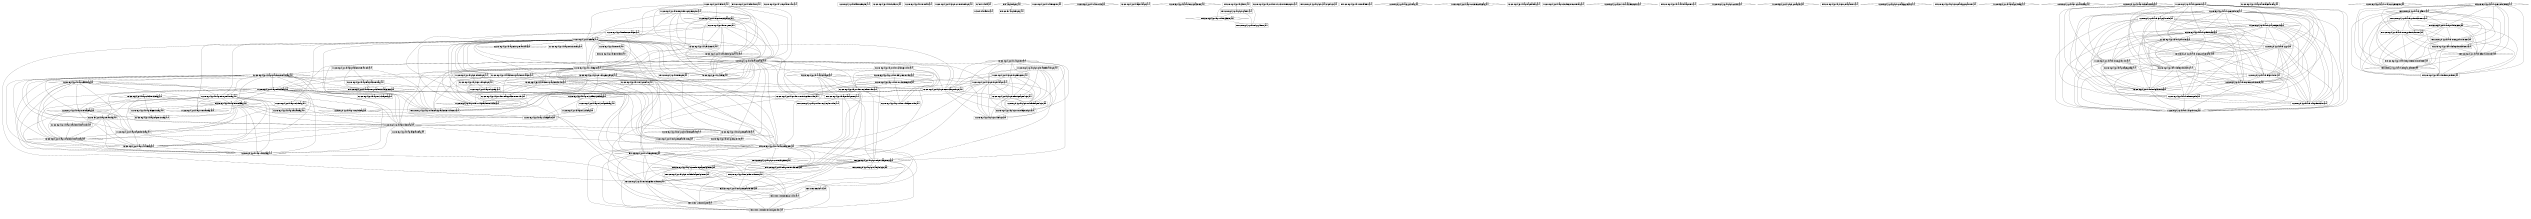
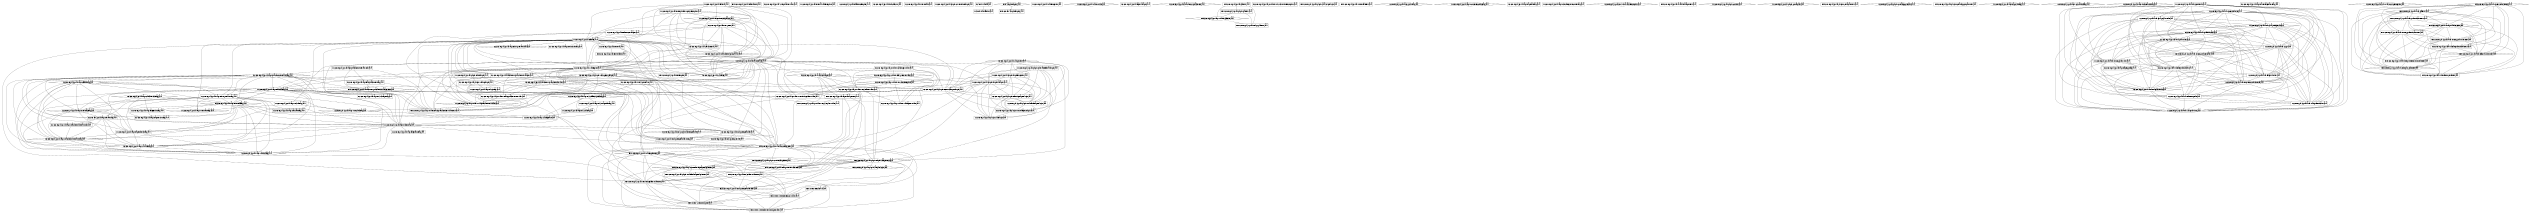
node "src/com/ecyrd/jspwiki/InternalWikiException.java": added
